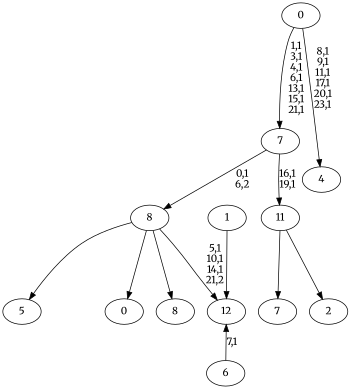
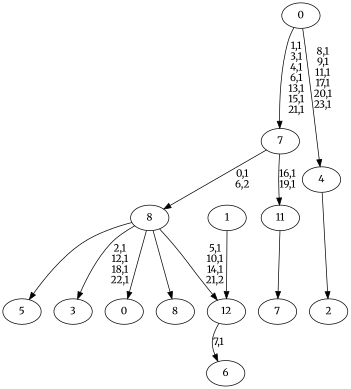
edge "11" -> "2": now "4" -> "2"
node "3": added
edge "6" -> "12": reversed
